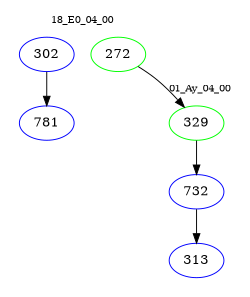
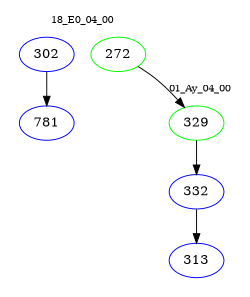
node "732": label "732" -> "332"
